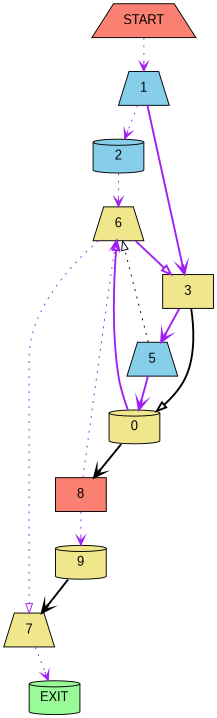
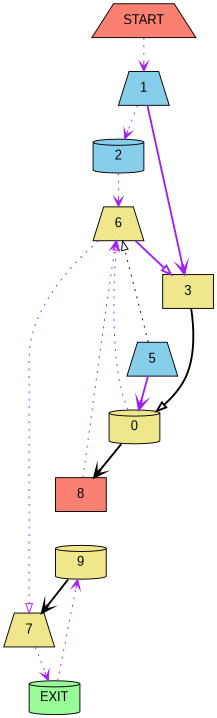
edge "3" -> "5": removed
edge "0" -> "6": style bold -> dotted
edge "8" -> "9": now "EXIT" -> "9"
